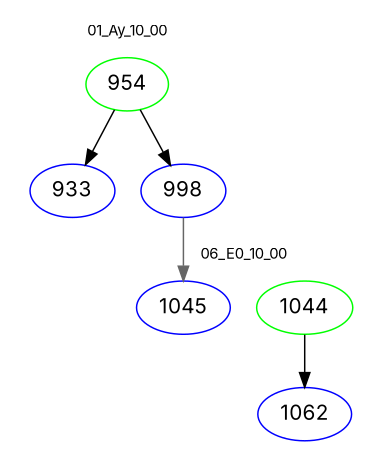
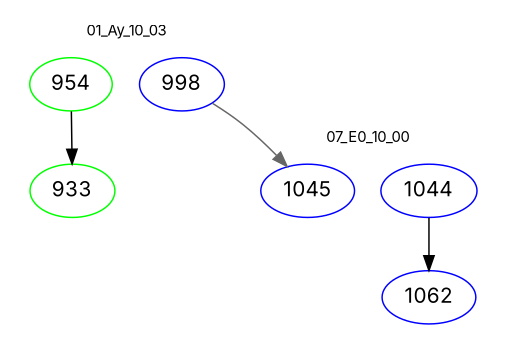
cluster "01_Ay_10_00": label "01_Ay_10_00" -> "01_Ay_10_03"
edge "954" -> "998": removed
node "933": color blue -> green
cluster "06_E0_10_00": label "06_E0_10_00" -> "07_E0_10_00"
node "1044": color green -> blue
